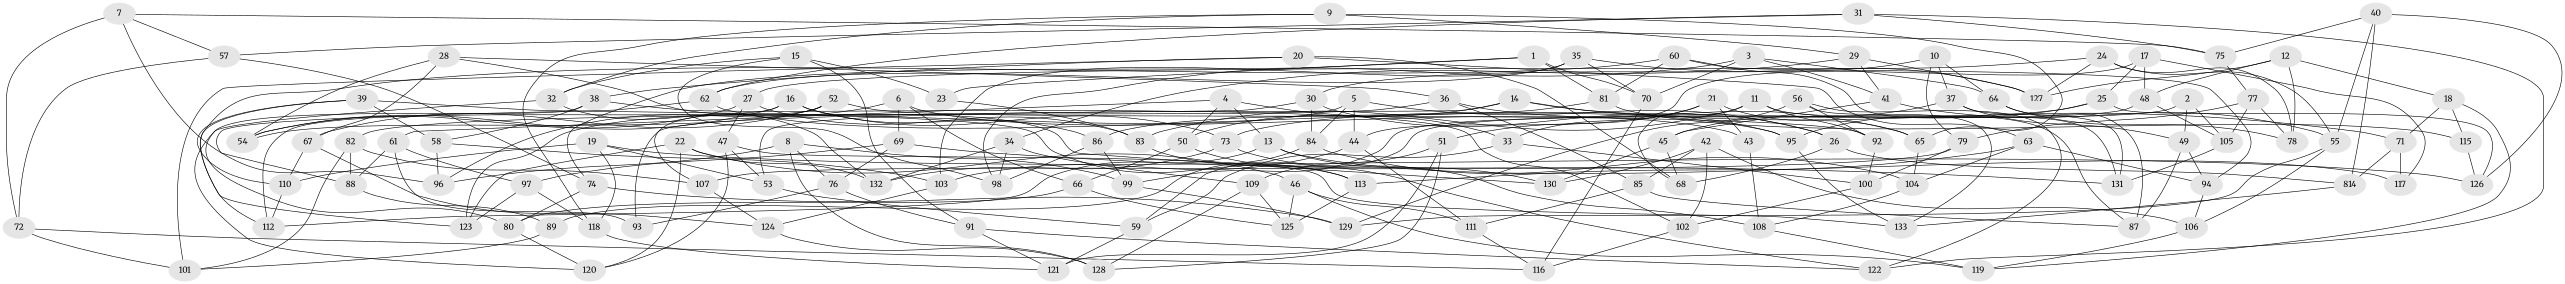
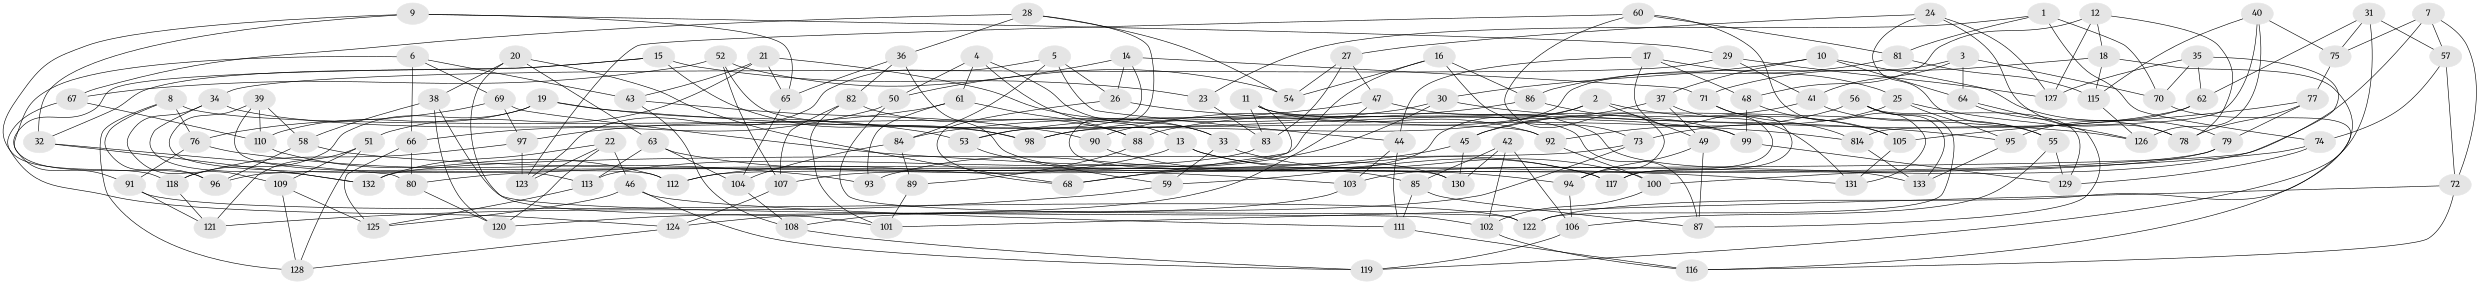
edge "40" -- "55": now "40" -- "115"
node "90": added
